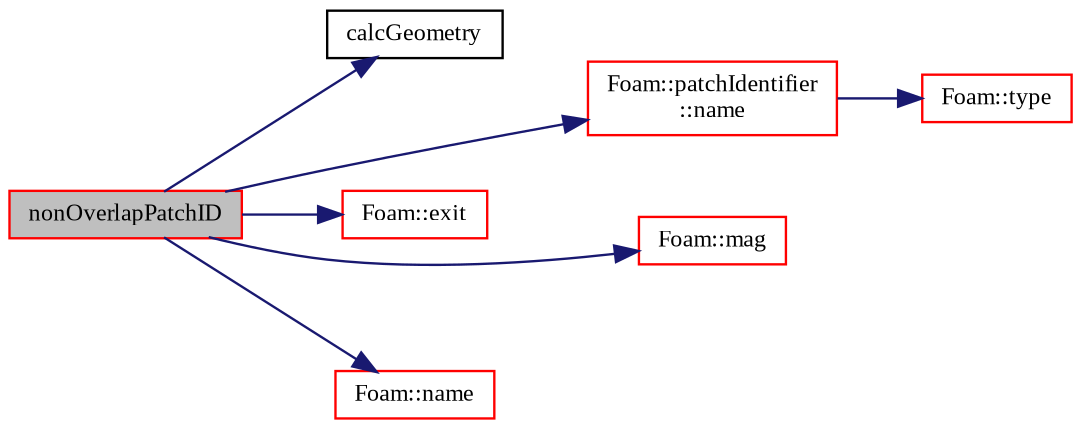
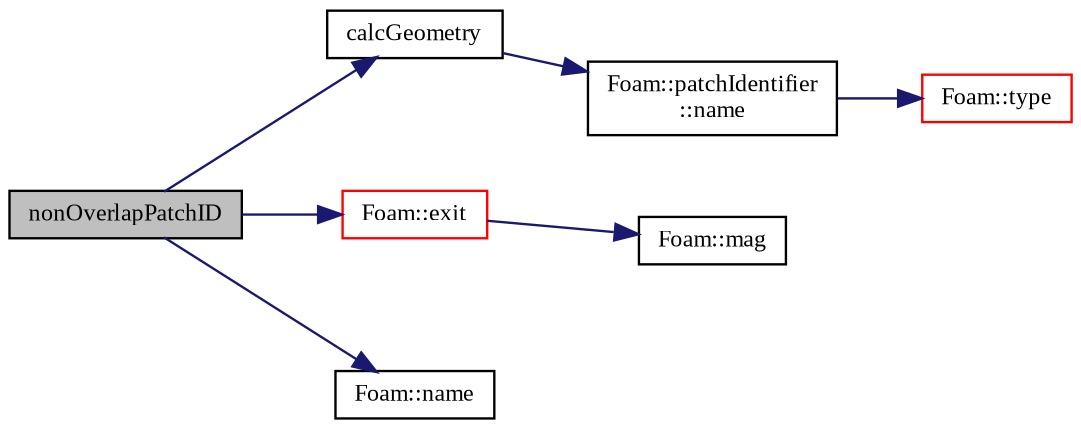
node "Foam::patchIdentifier ::name": color red -> black
edge "nonOverlapPatchID" -> "Foam::patchIdentifier ::name": now "calcGeometry" -> "Foam::patchIdentifier ::name"
node "nonOverlapPatchID": color red -> black
node "Foam::mag": color red -> black
edge "nonOverlapPatchID" -> "Foam::mag": now "Foam::exit" -> "Foam::mag"
node "Foam::name": color red -> black
